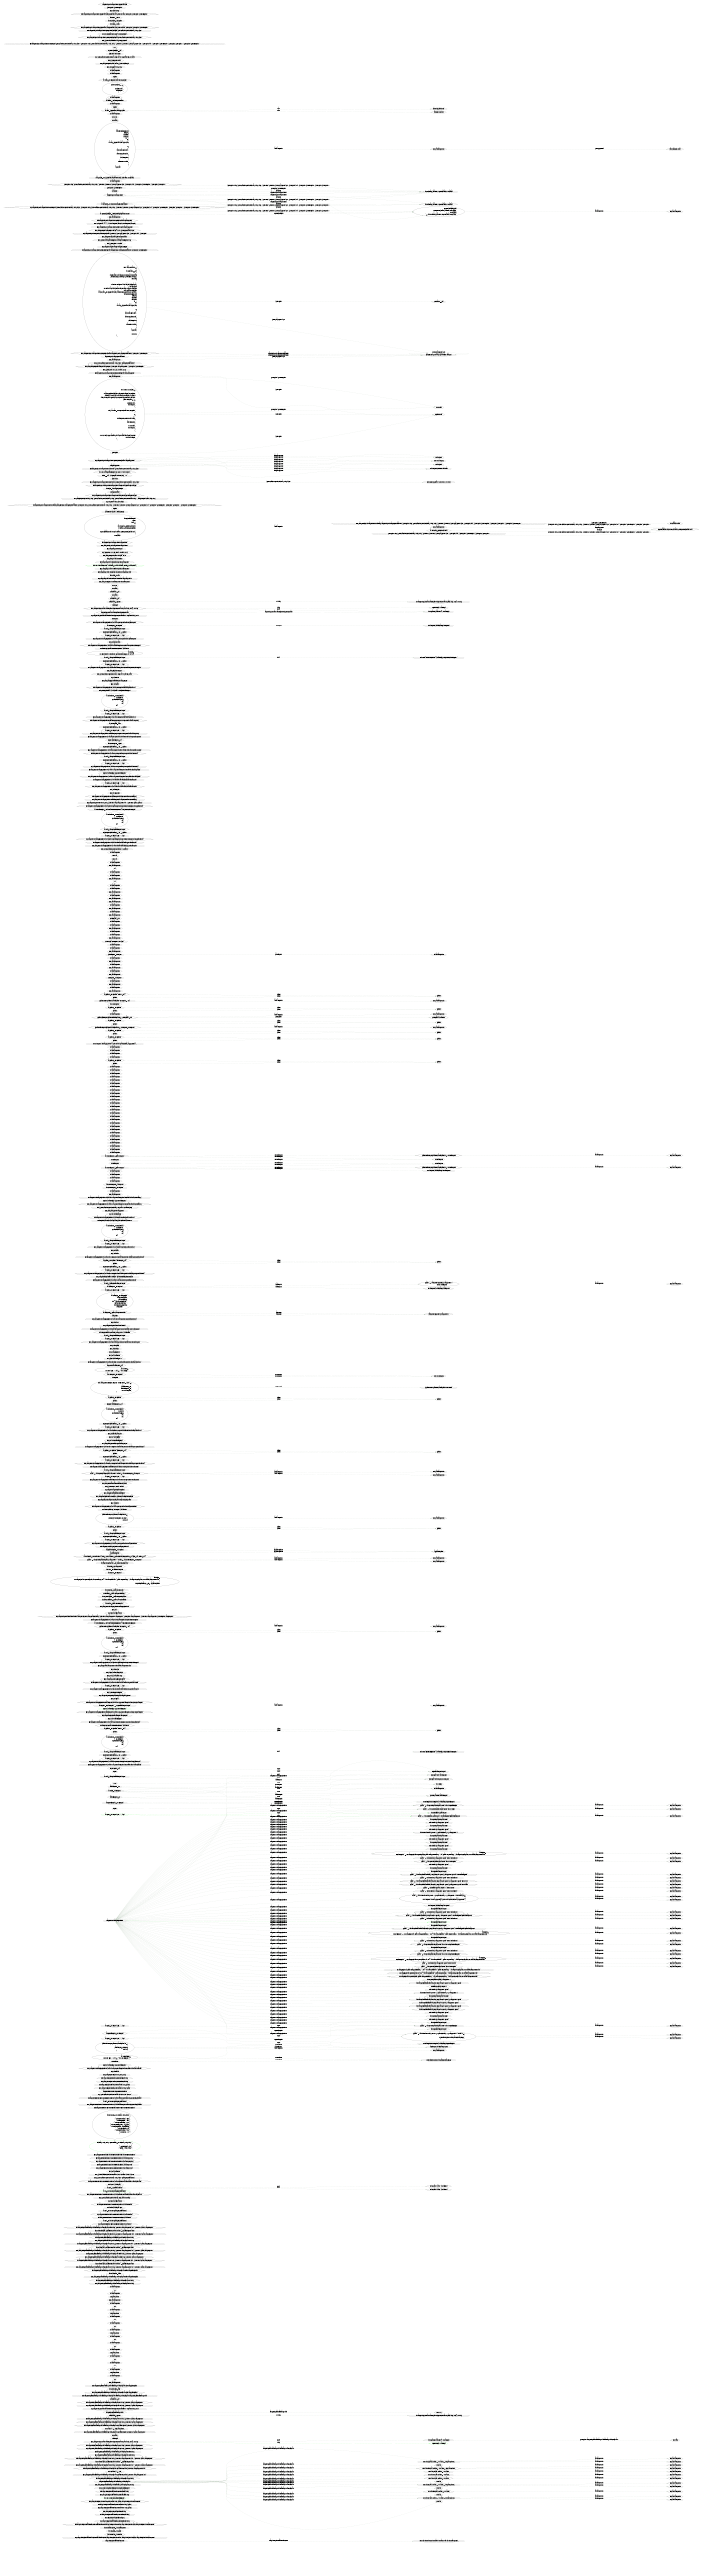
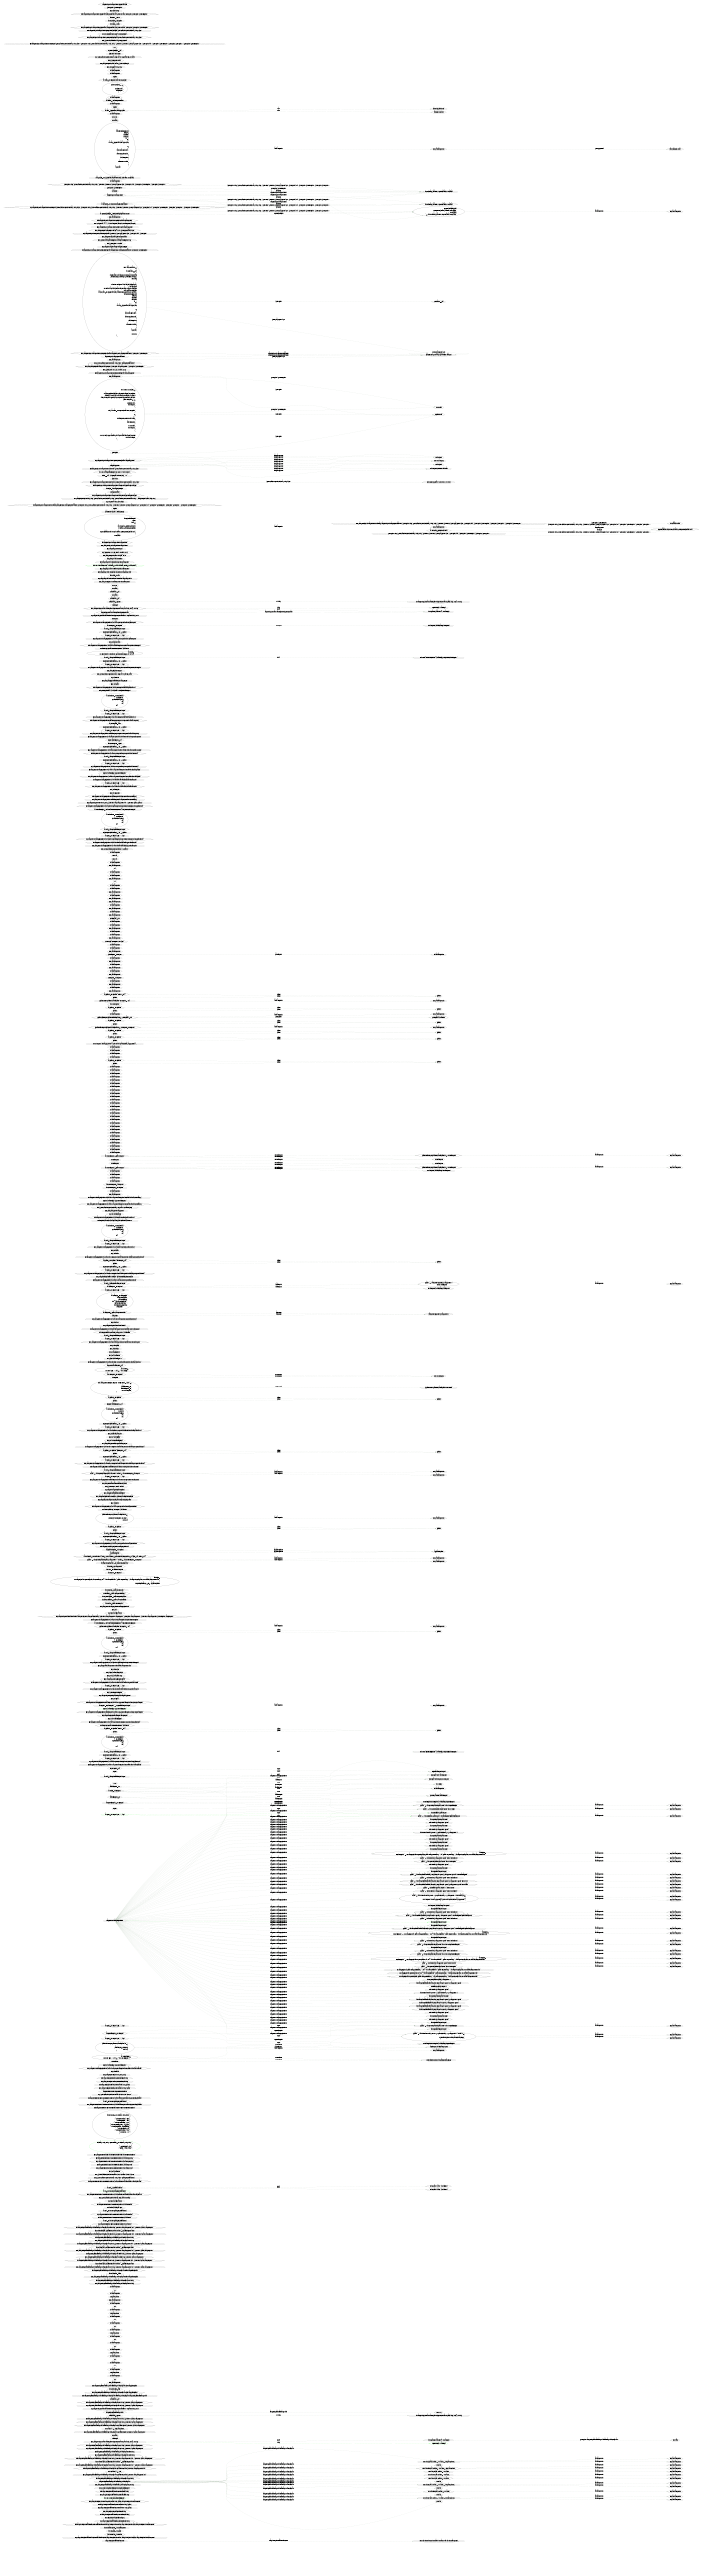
node "result.Count().ShouldEqual(2)": removed
